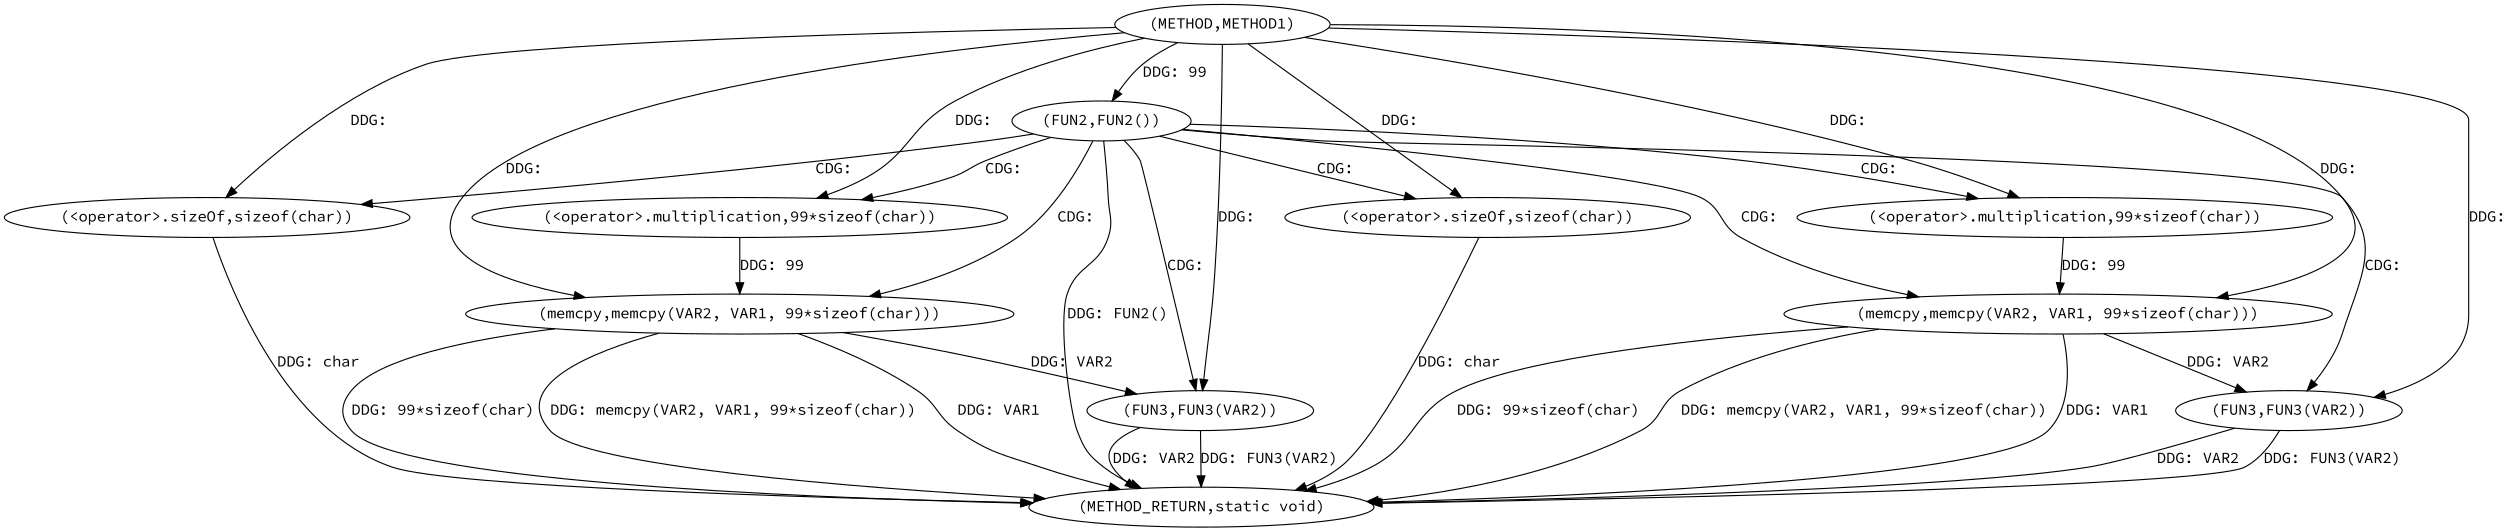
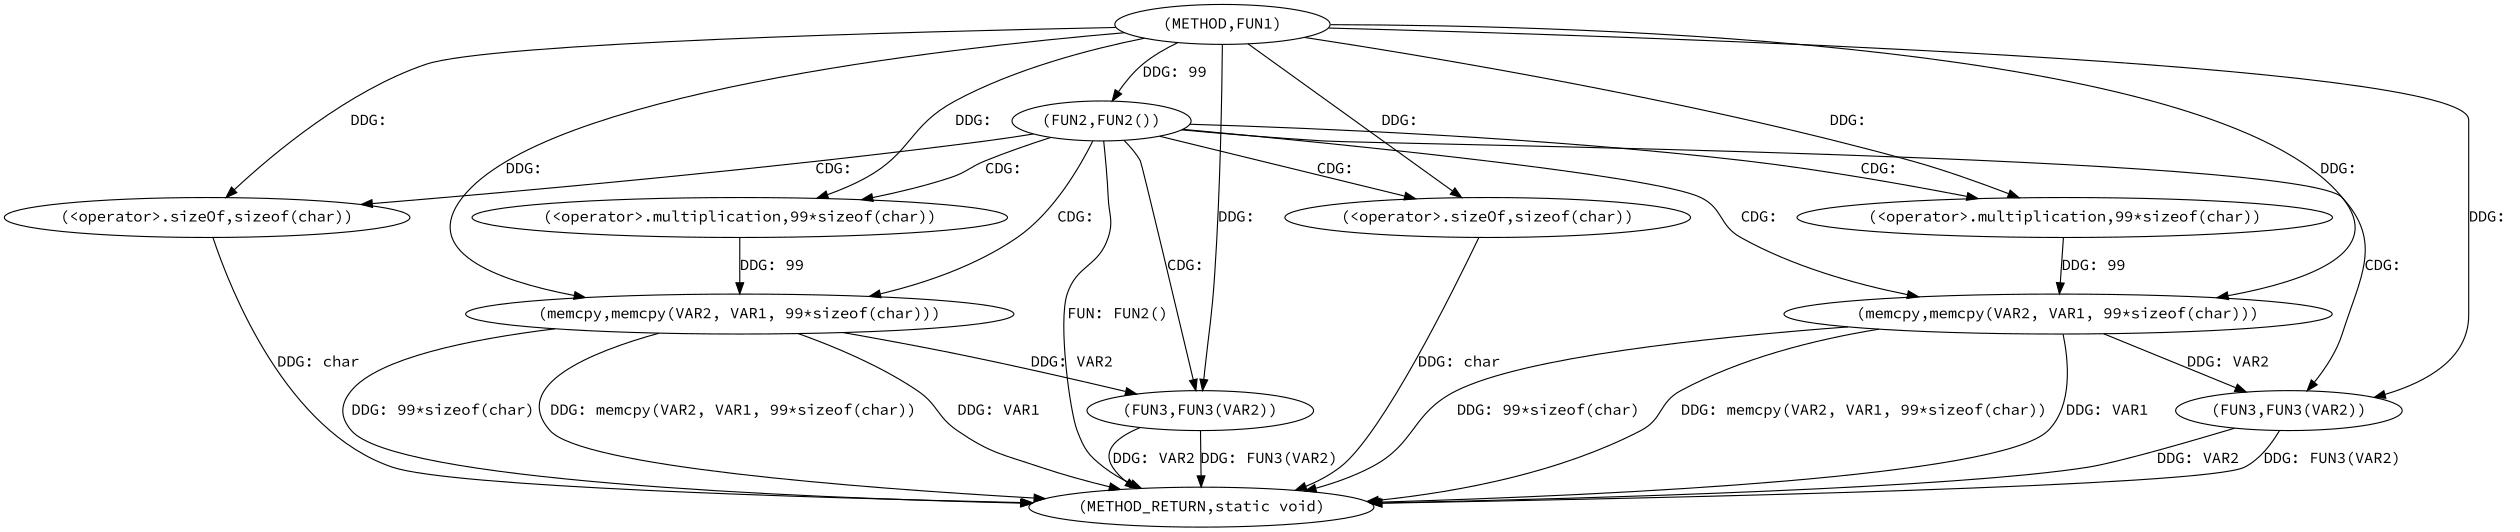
node "(METHOD,METHOD1)": label "(METHOD,METHOD1)" -> "(METHOD,FUN1)"
edge "(FUN2,FUN2())" -> "(METHOD_RETURN,static void)": label "DDG: FUN2()" -> "FUN: FUN2()"
